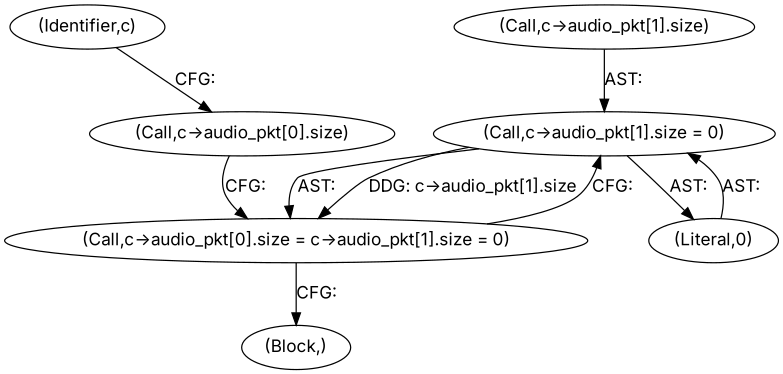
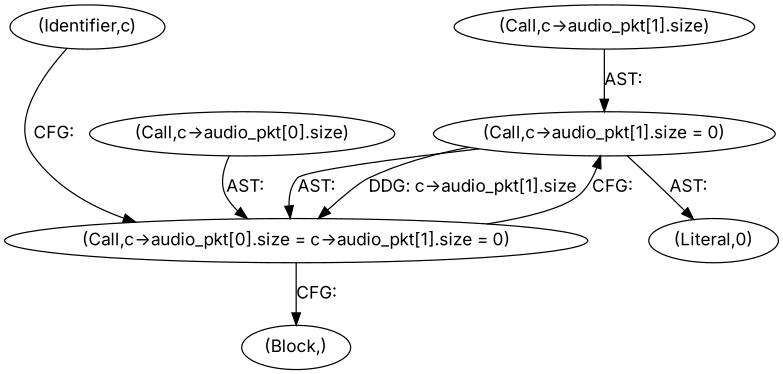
edge "(Identifier,c)" -> "(Call,c->audio_pkt[0].size)": now "(Identifier,c)" -> "(Call,c->audio_pkt[0].size = c->audio_pkt[1].size = 0)"
edge "(Literal,0)" -> "(Call,c->audio_pkt[1].size = 0)": removed, label "AST:"
edge "(Call,c->audio_pkt[0].size)" -> "(Call,c->audio_pkt[0].size = c->audio_pkt[1].size = 0)": label "CFG: " -> "AST: "
